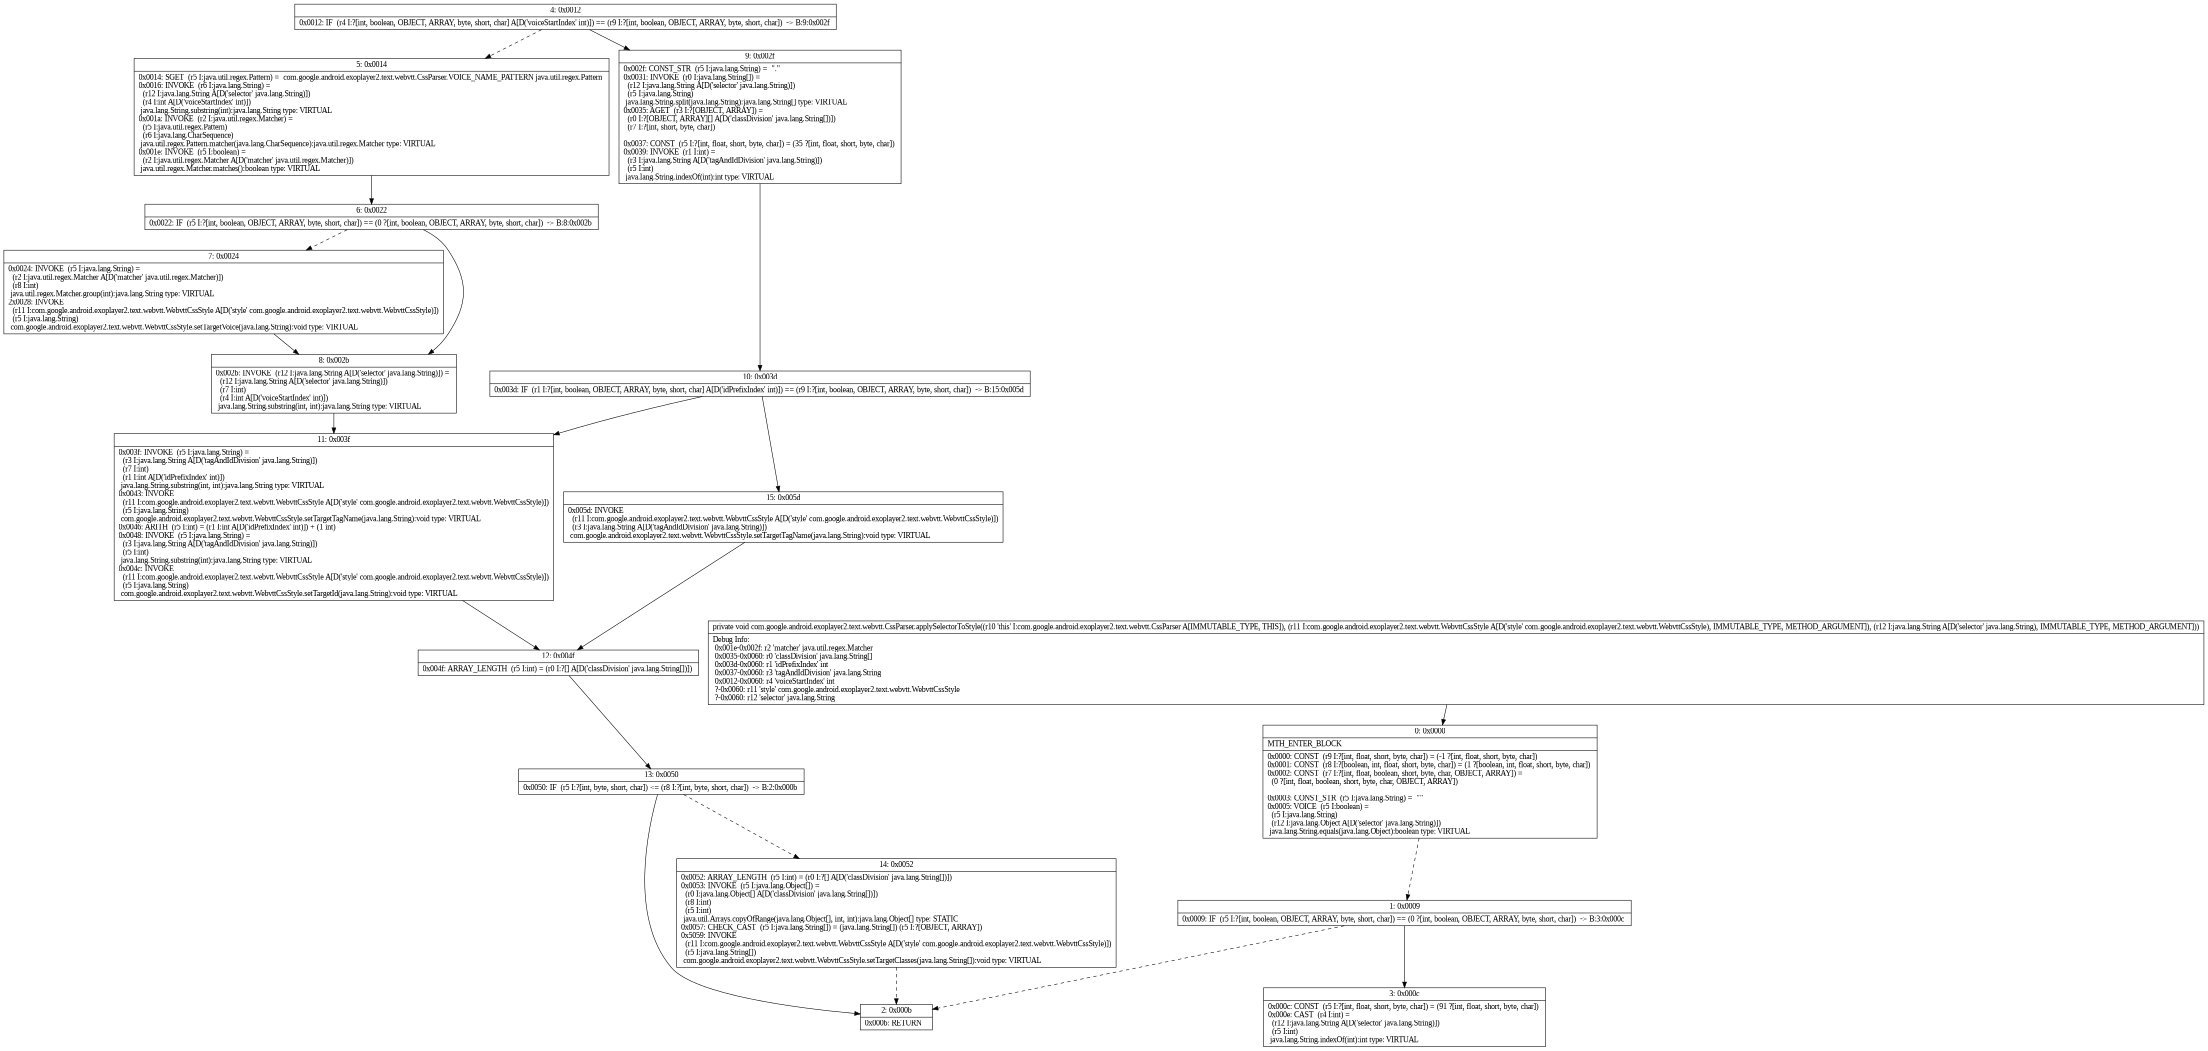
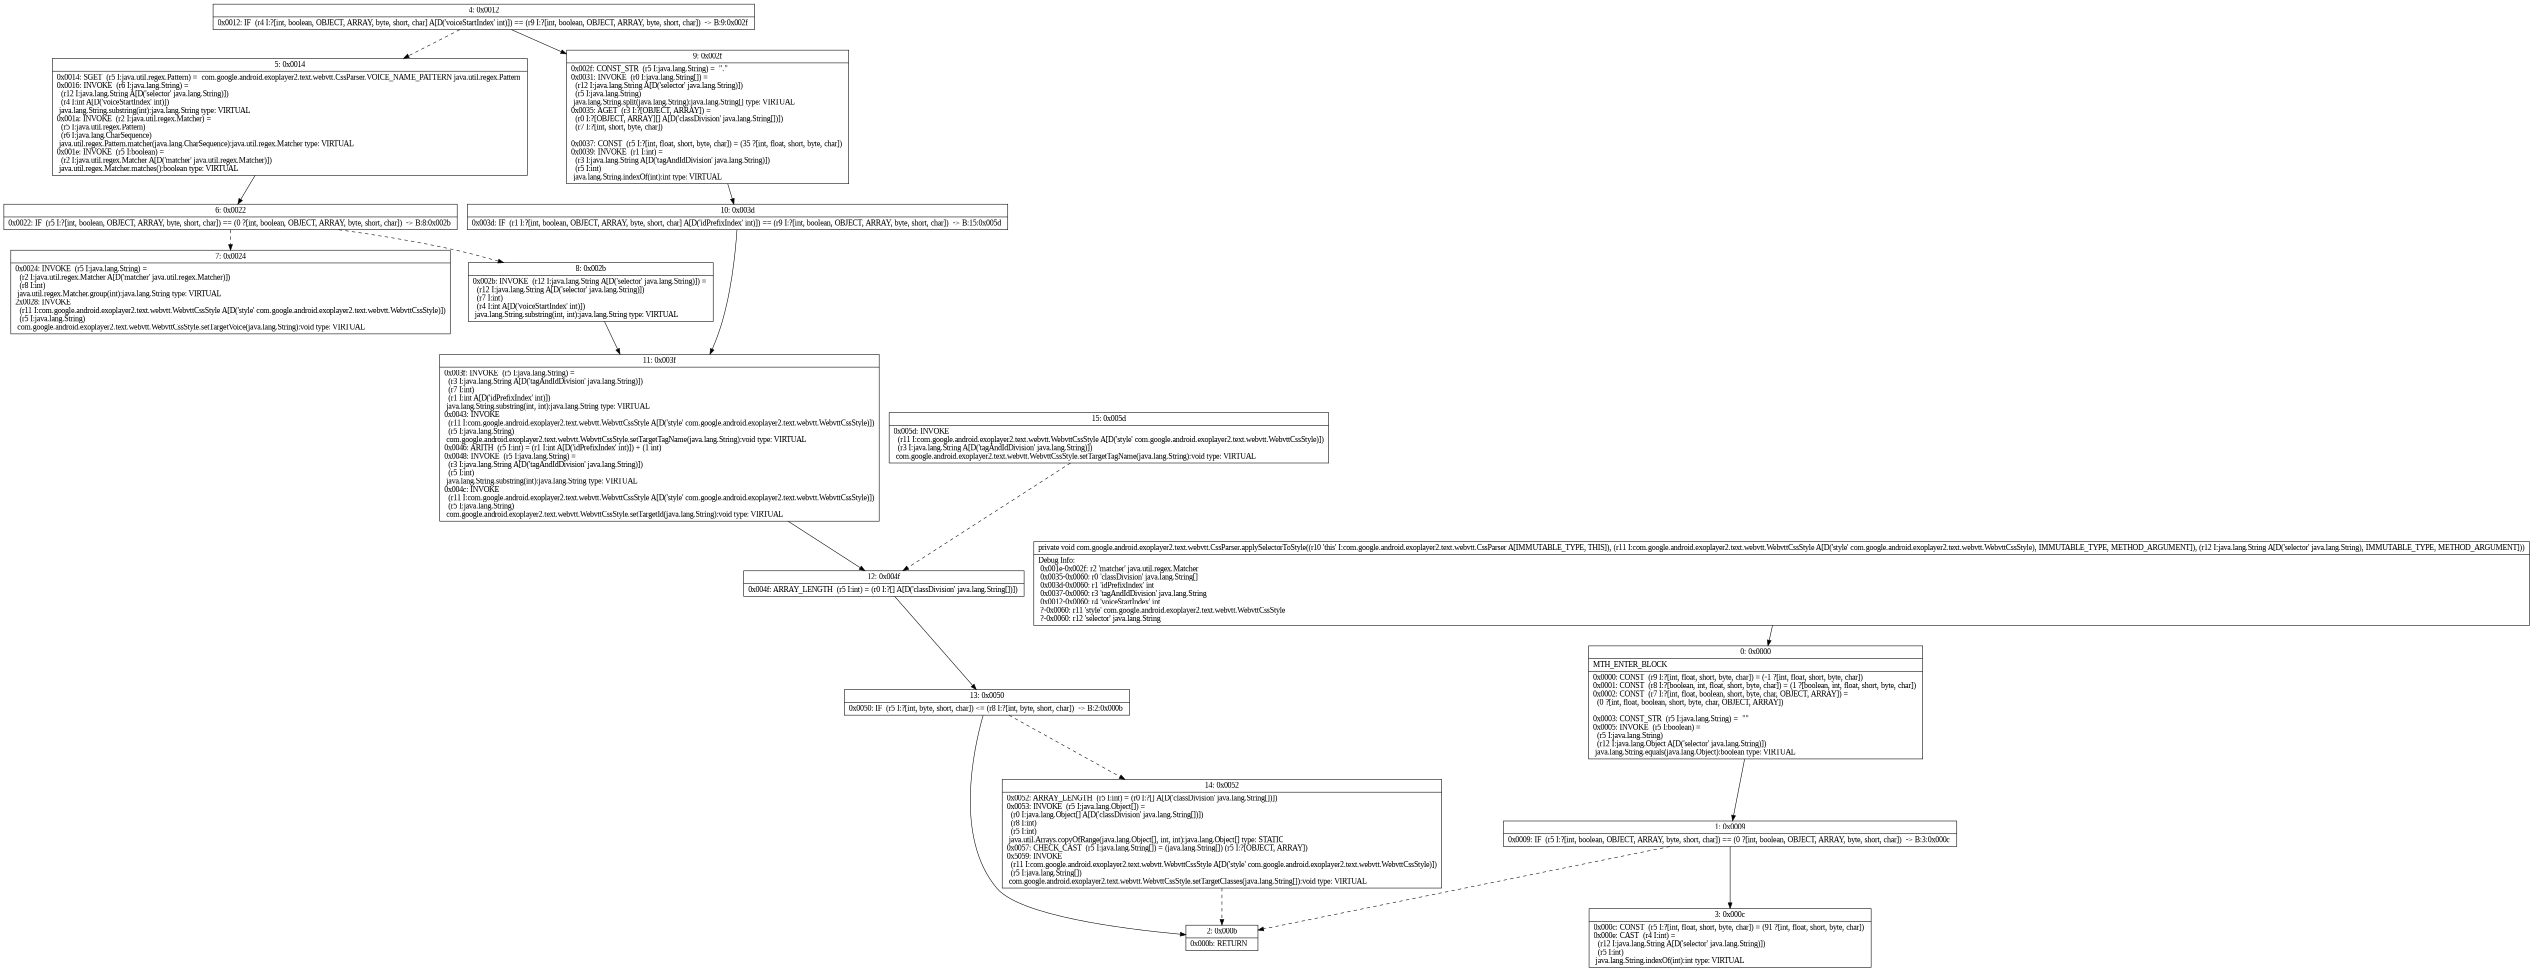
edge "6: 0x0022" -> "8: 0x002b": style solid -> dashed
edge "7: 0x0024" -> "8: 0x002b": removed
edge "10: 0x003d" -> "15: 0x005d": removed
edge "15: 0x005d" -> "12: 0x004f": style solid -> dashed
node "0: 0x0000": text "0x0005: VOICE  (r5 I:boolean) =" -> "0x0005: INVOKE  (r5 I:boolean) ="
edge "0: 0x0000" -> "1: 0x0009": style dashed -> solid
